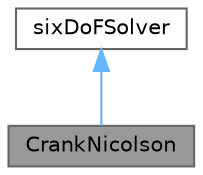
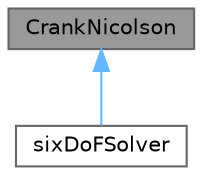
edge "CrankNicolson" -> "sixDoFSolver": reversed
